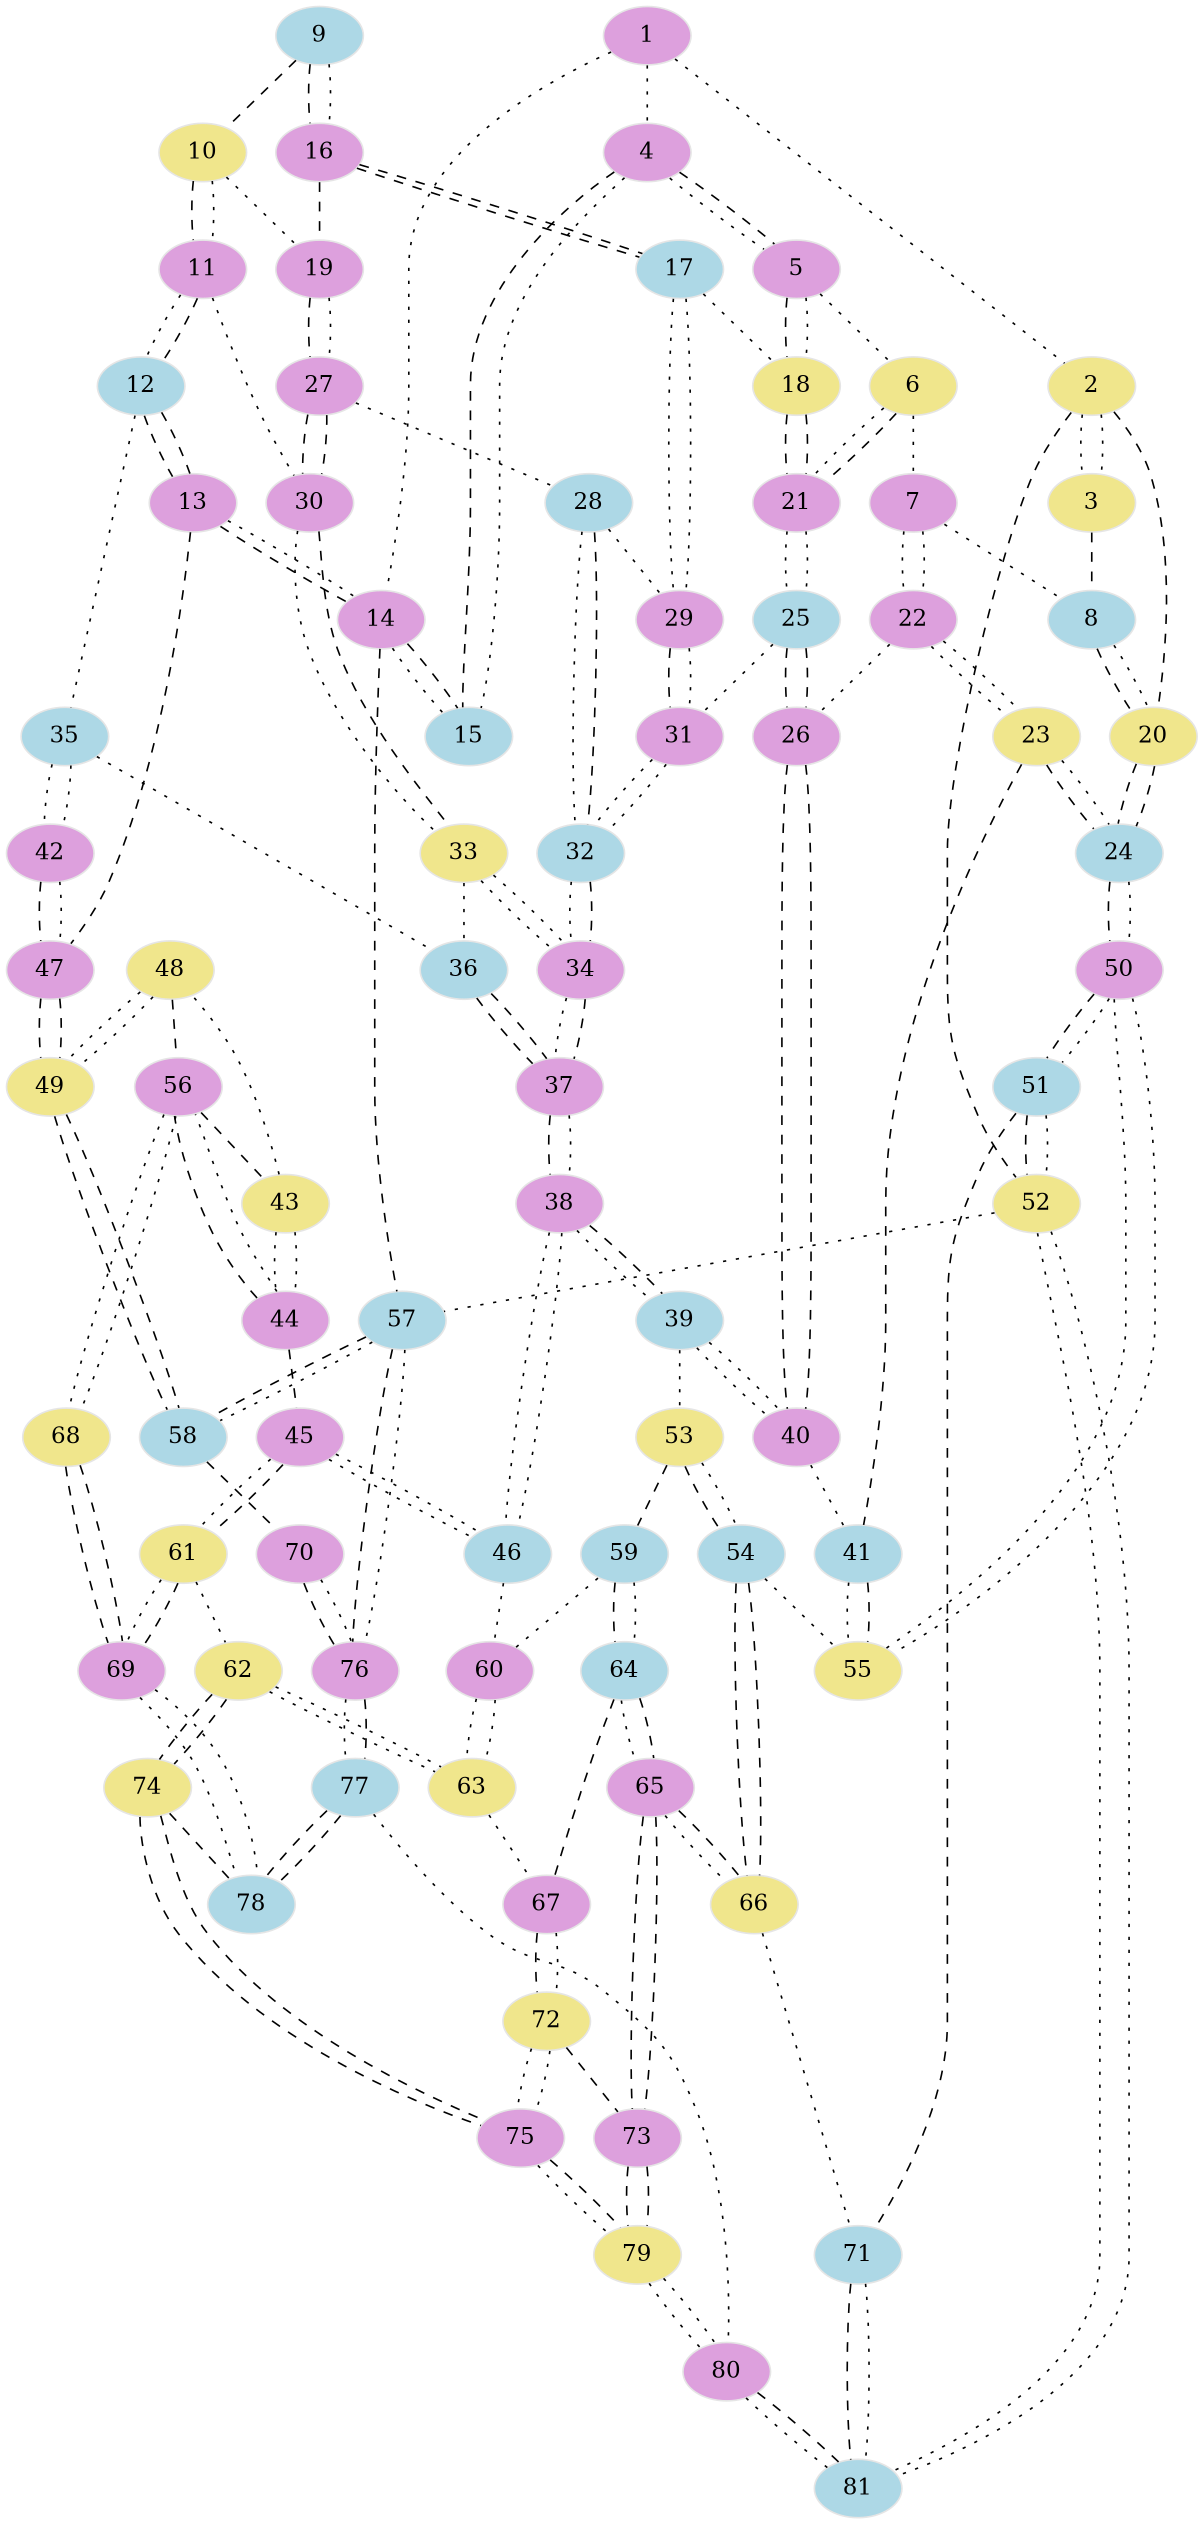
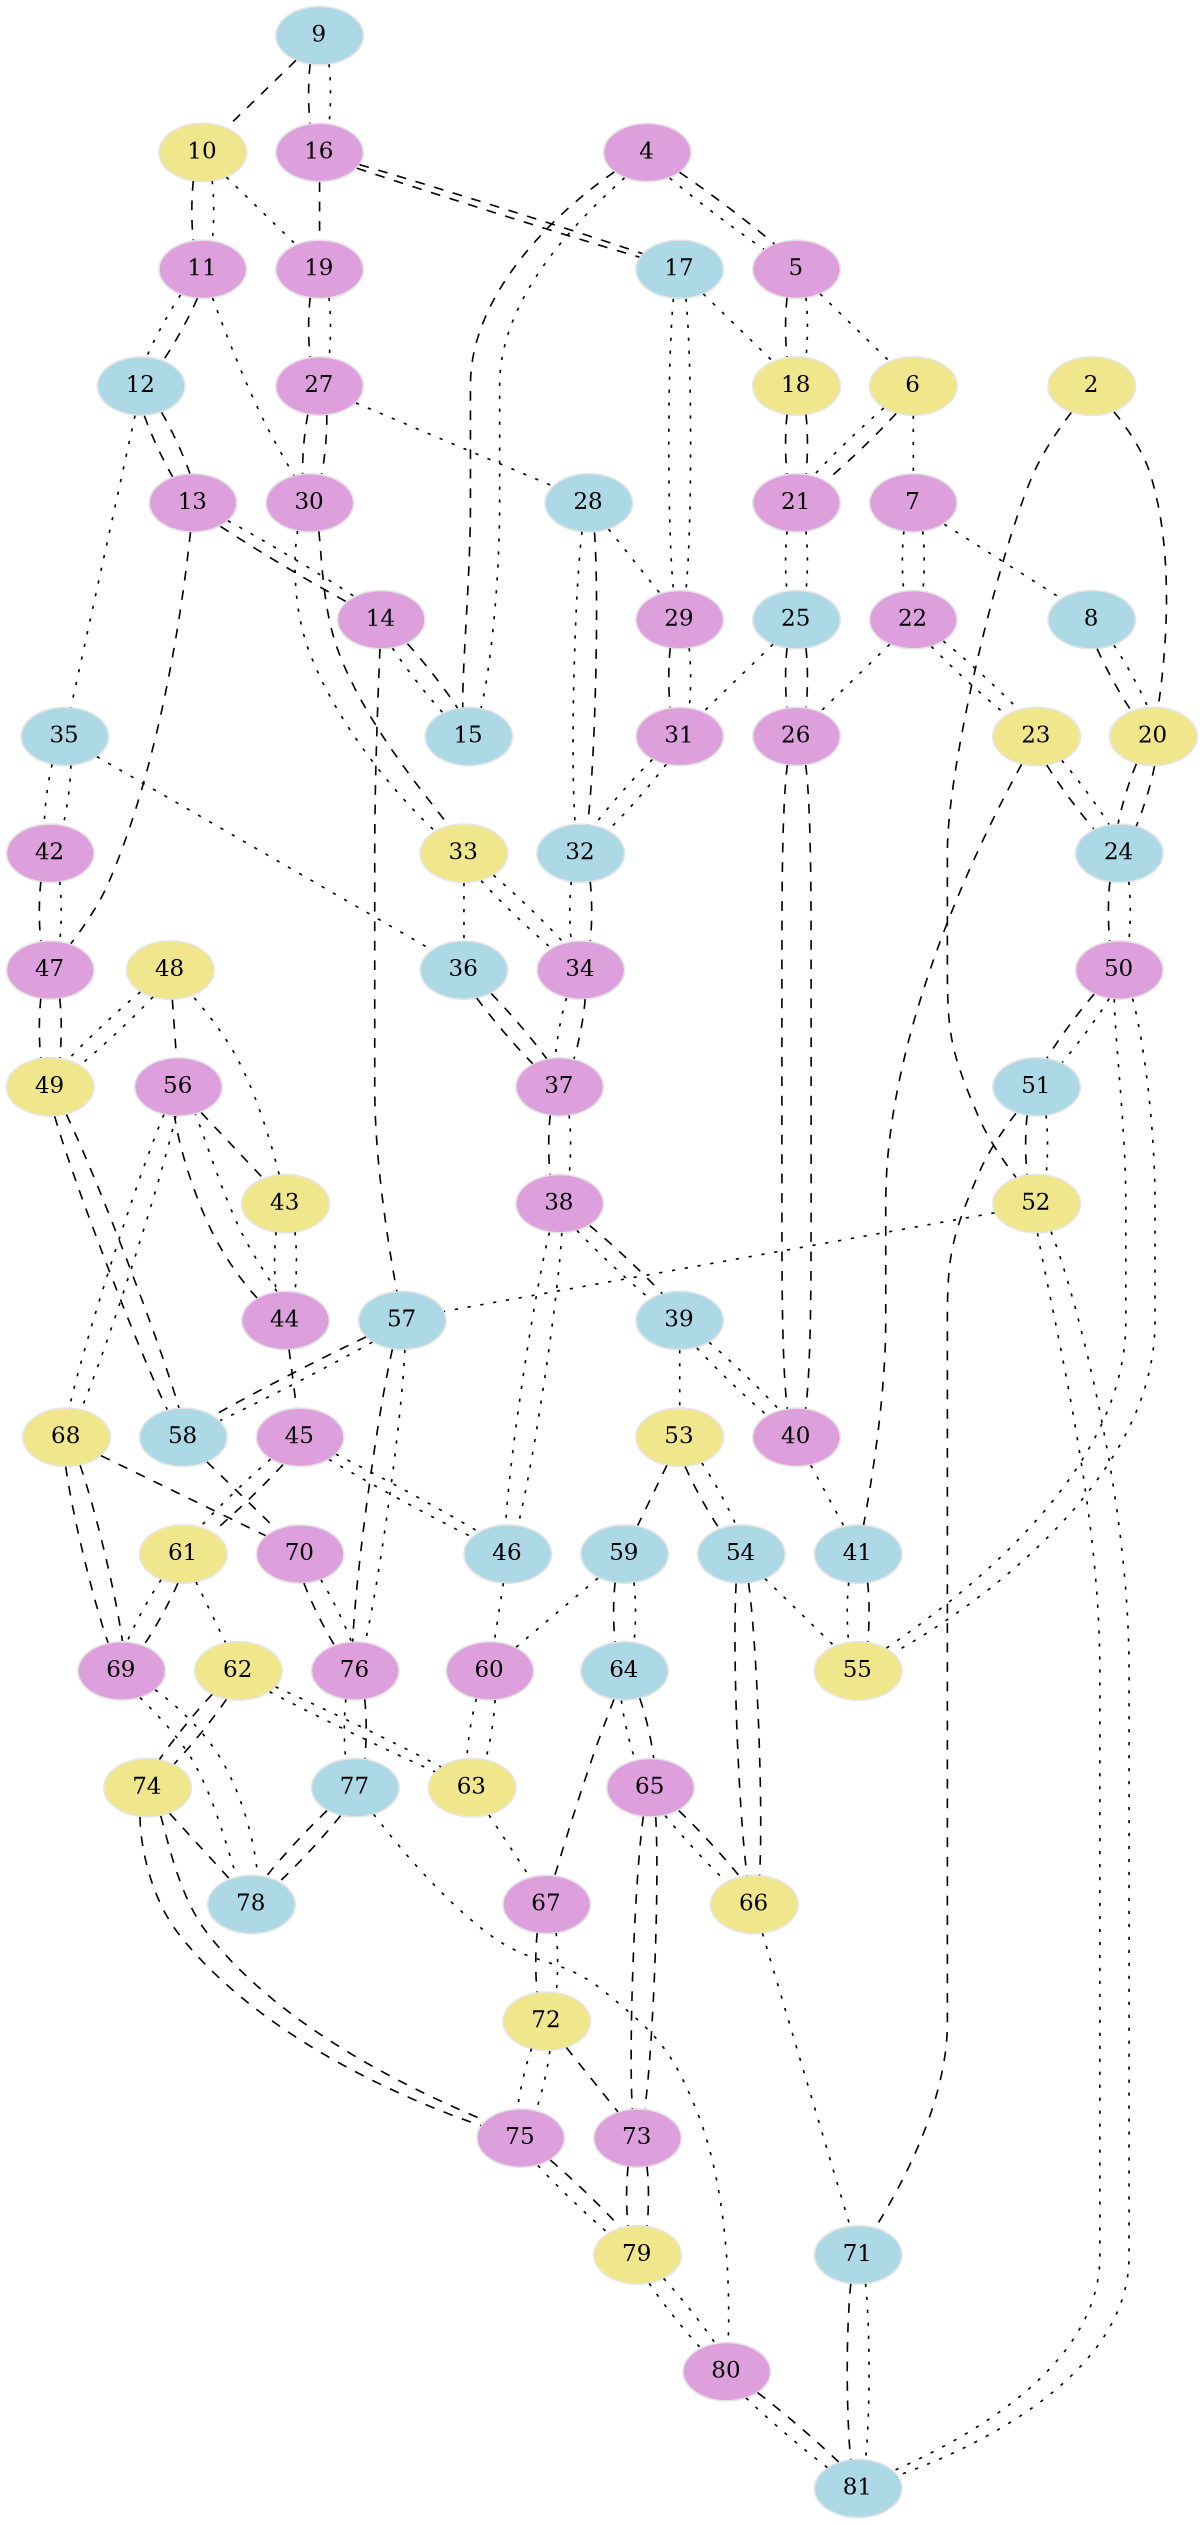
node "1": removed
node "3": removed
edge "68" -- "70": added
